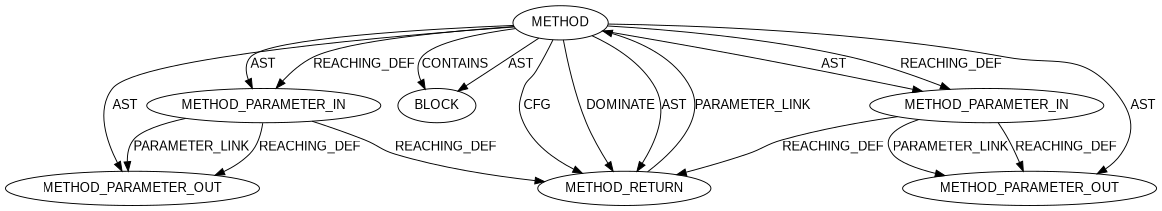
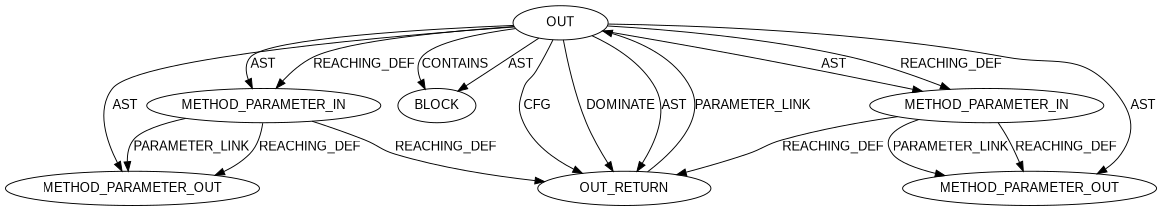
node "METHOD": label "METHOD" -> "OUT"
node "METHOD_RETURN": label "METHOD_RETURN" -> "OUT_RETURN"
